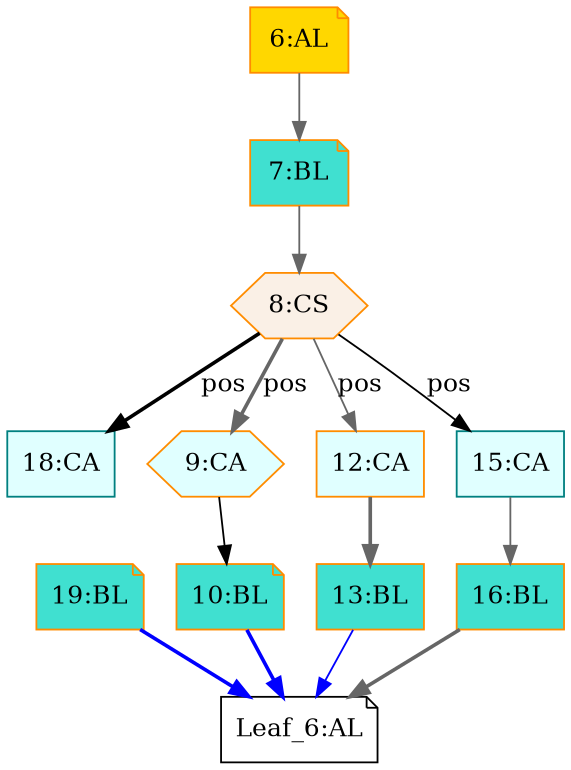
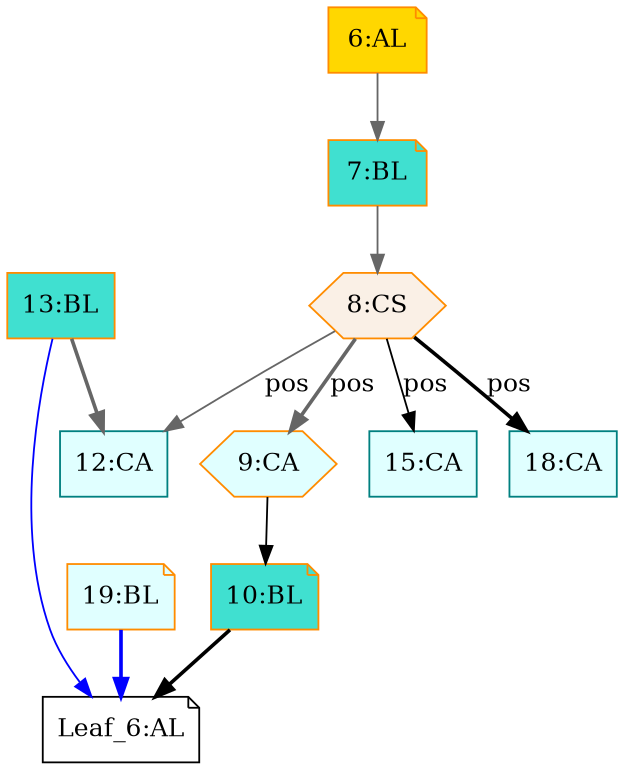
node "12:CA": color darkorange -> teal
edge "12:CA" -> "13:BL": reversed
node "19:BL": fillcolor turquoise -> lightcyan
node "16:BL": removed
edge "10:BL" -> "Leaf_6:AL": color blue -> black
